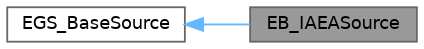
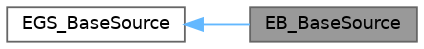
node "EB_IAEASource": label "EB_IAEASource" -> "EB_BaseSource"
